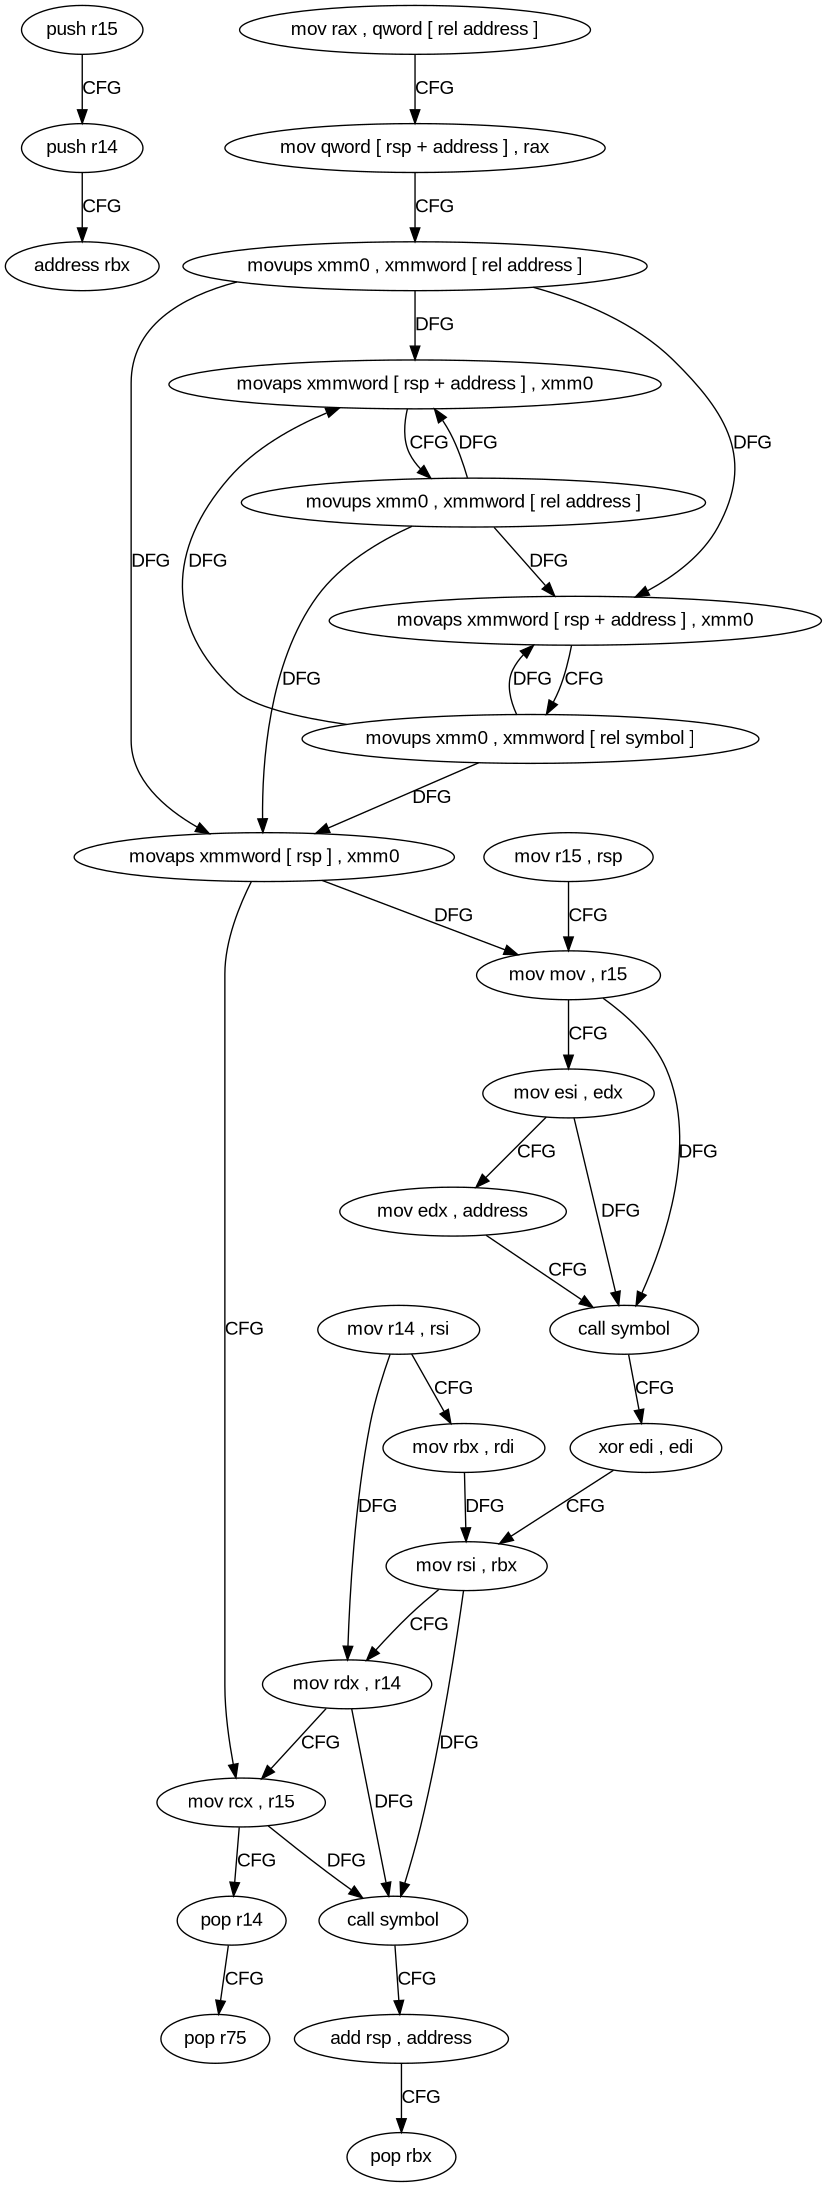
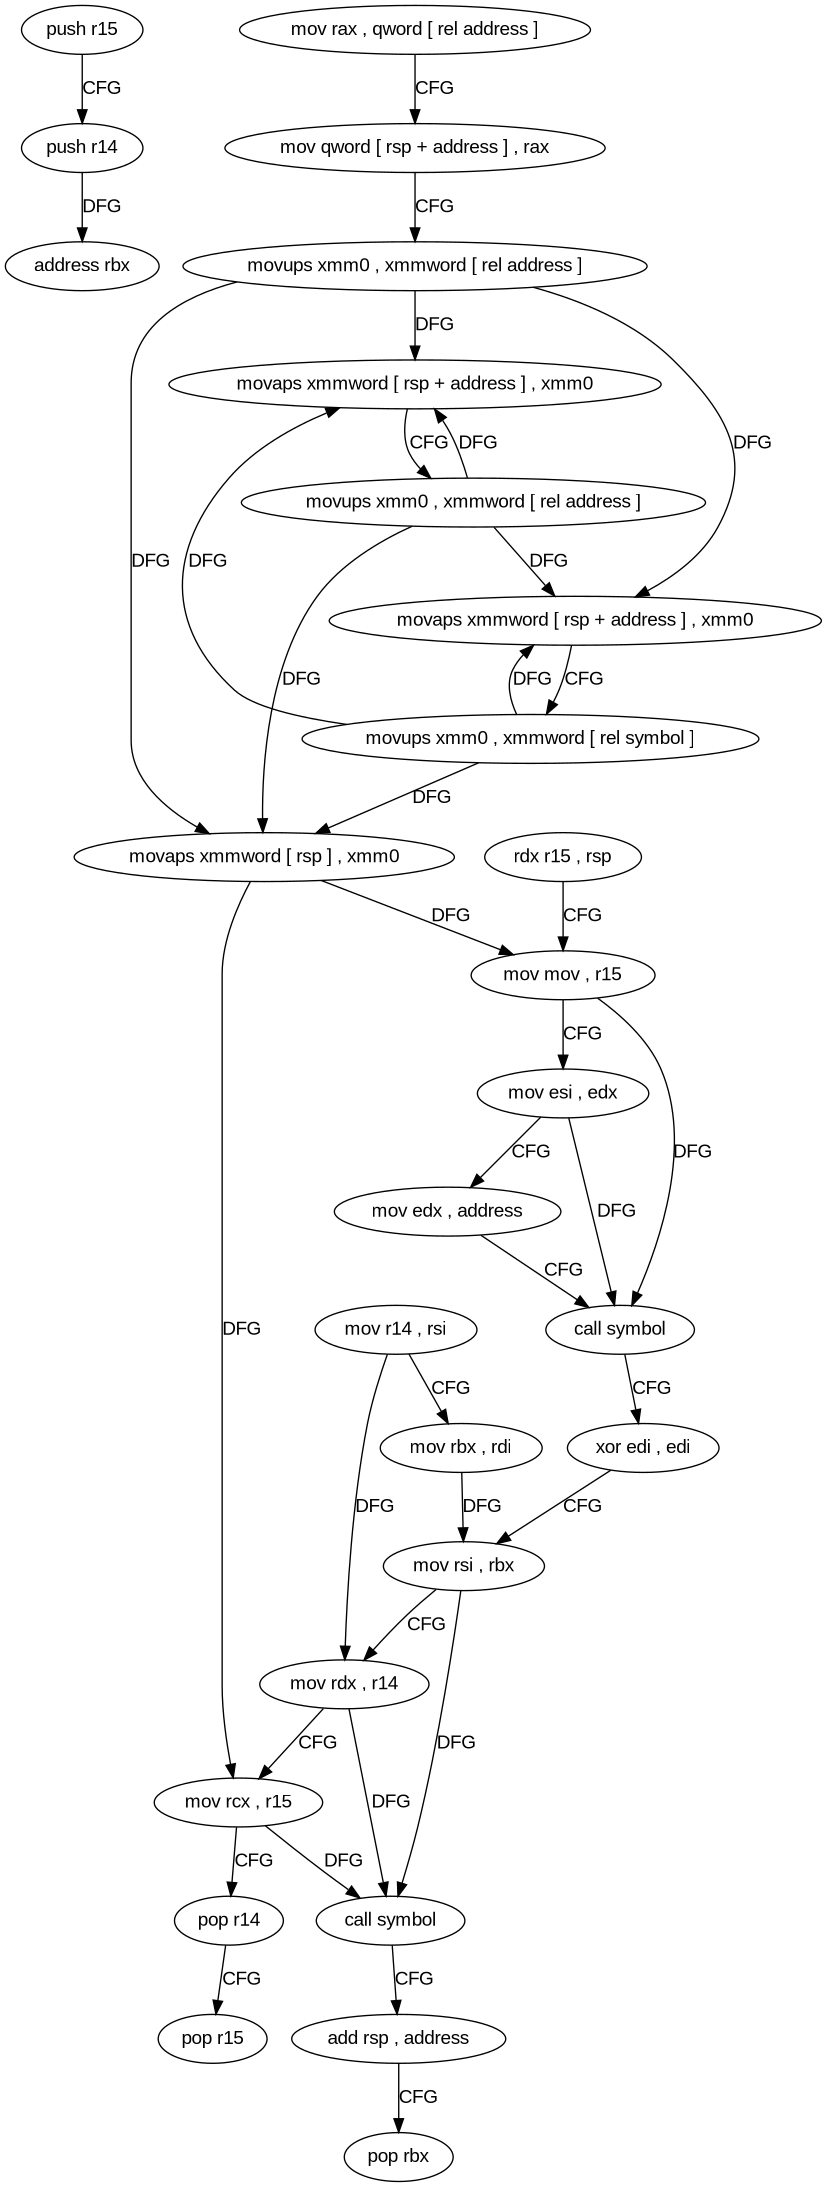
edge "push r14" -> "address rbx": label "CFG" -> "DFG"
node "mov r15 , rsp": label "mov r15 , rsp" -> "rdx r15 , rsp"
edge "movaps xmmword [ rsp ] , xmm0" -> "mov rcx , r15": label "CFG" -> "DFG"
node "pop r75": label "pop r75" -> "pop r15"
